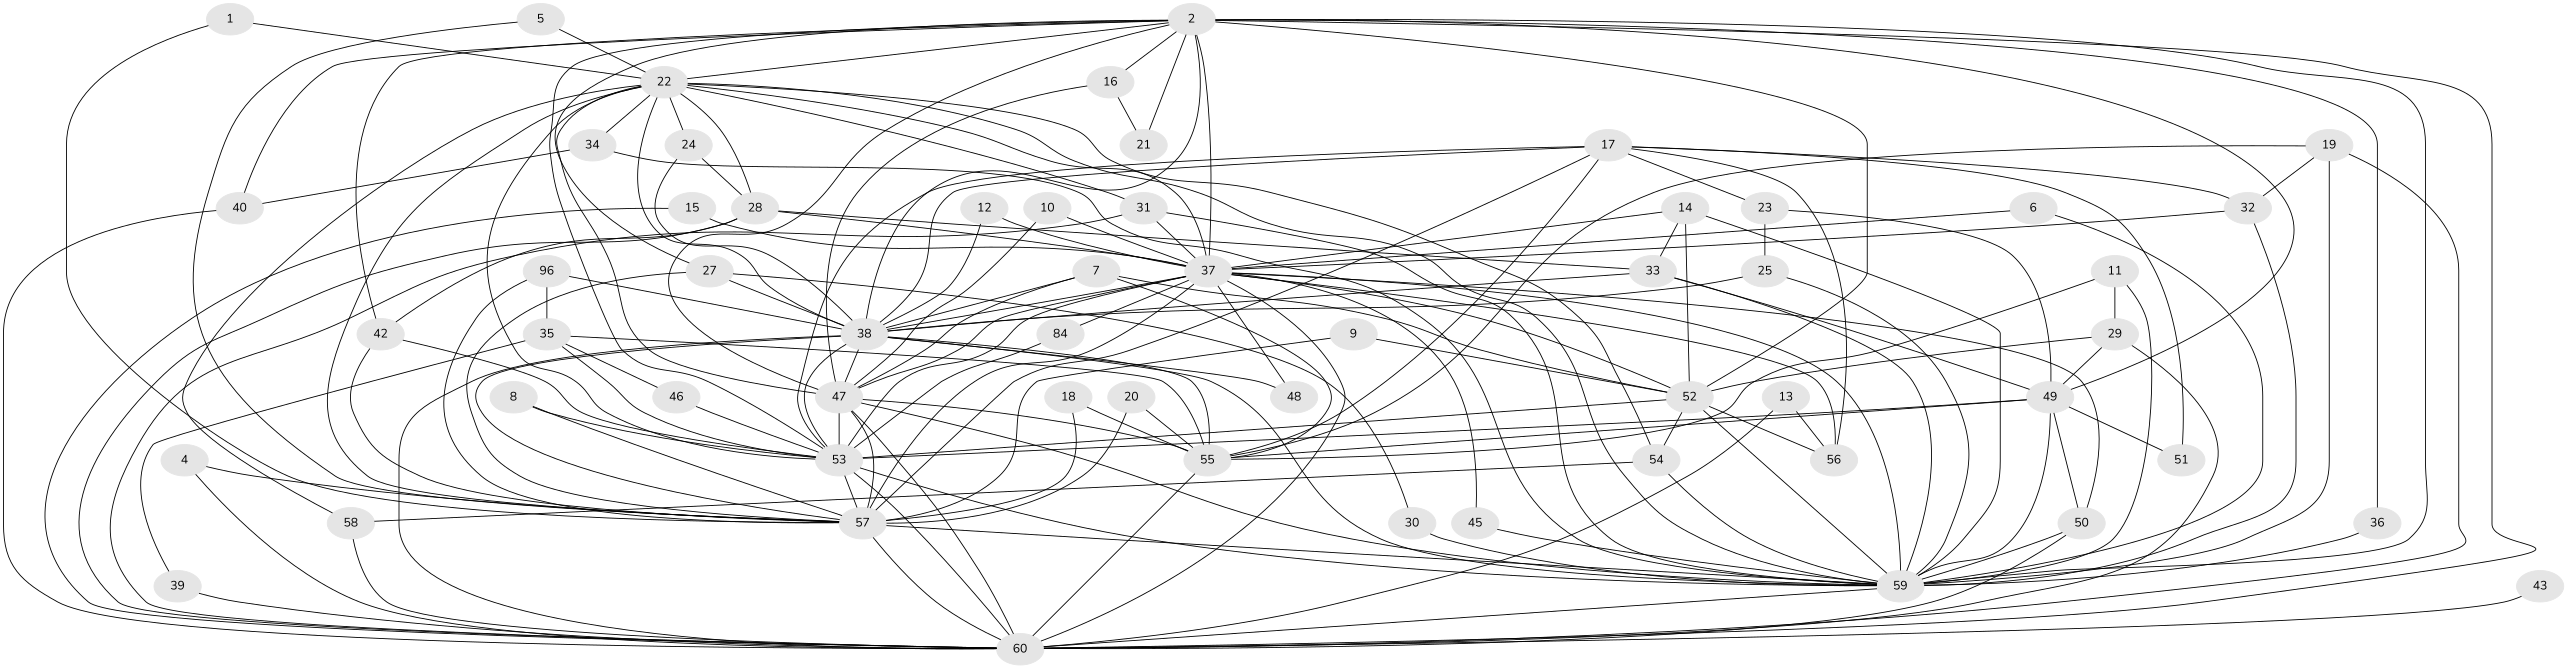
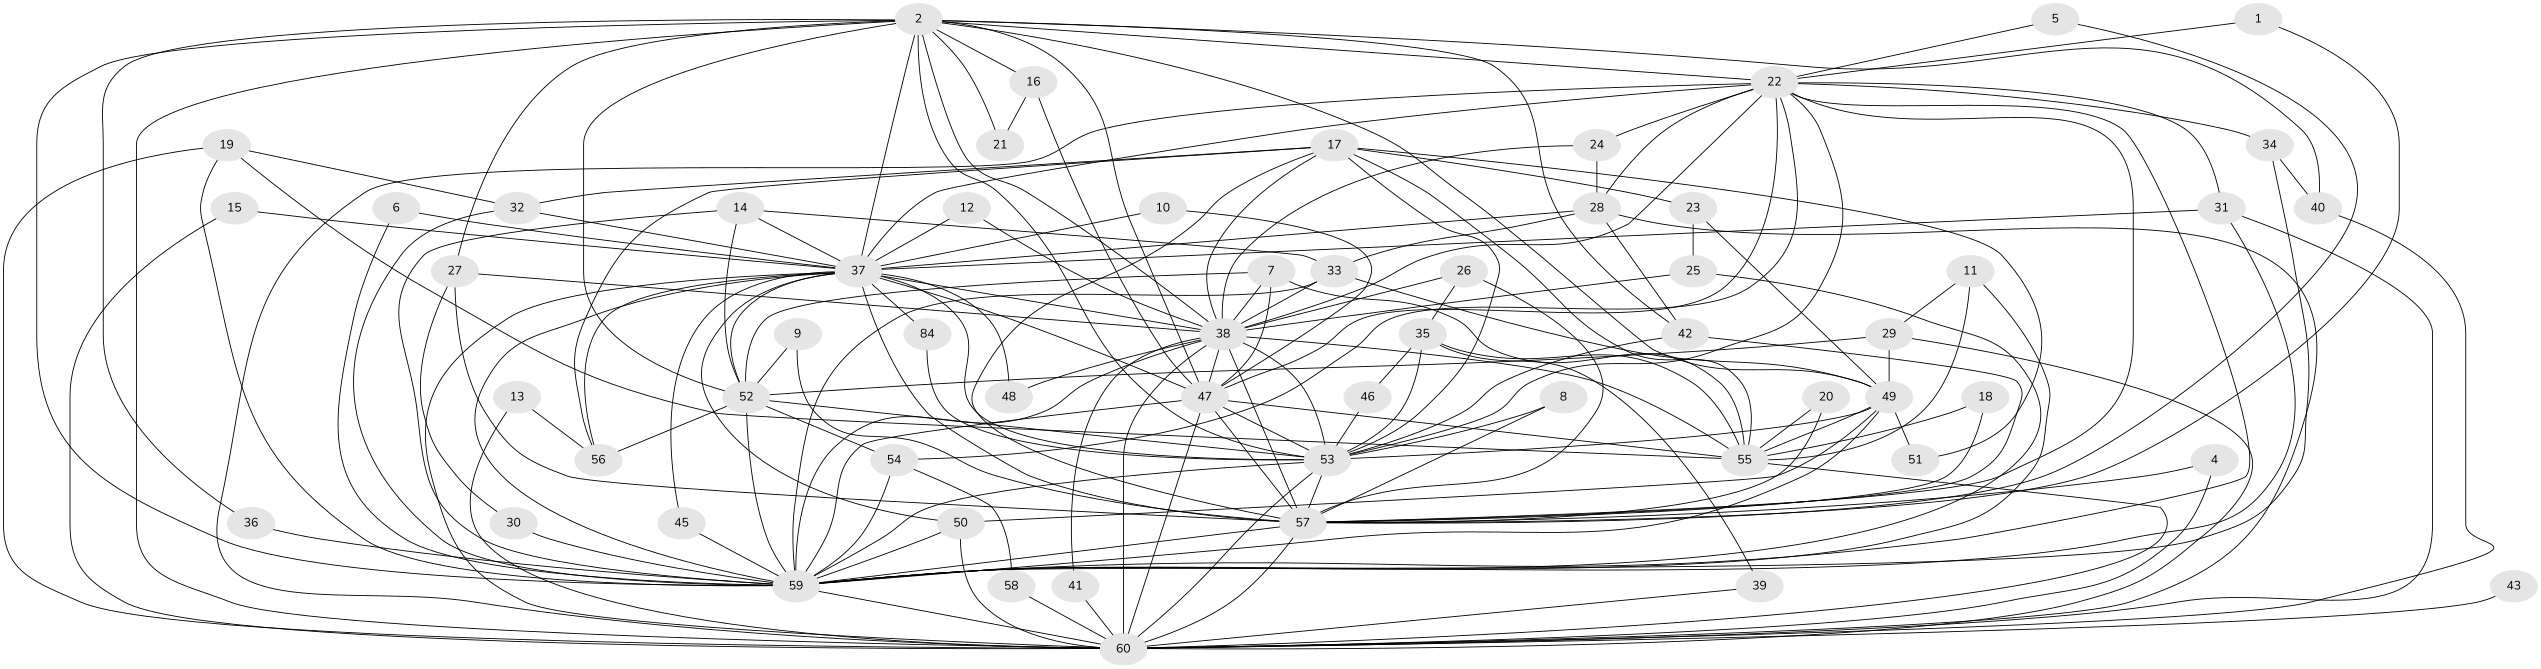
edge "22" -- "58": now "22" -- "60"
node "96": label "96" -> "26"
node "41": added
